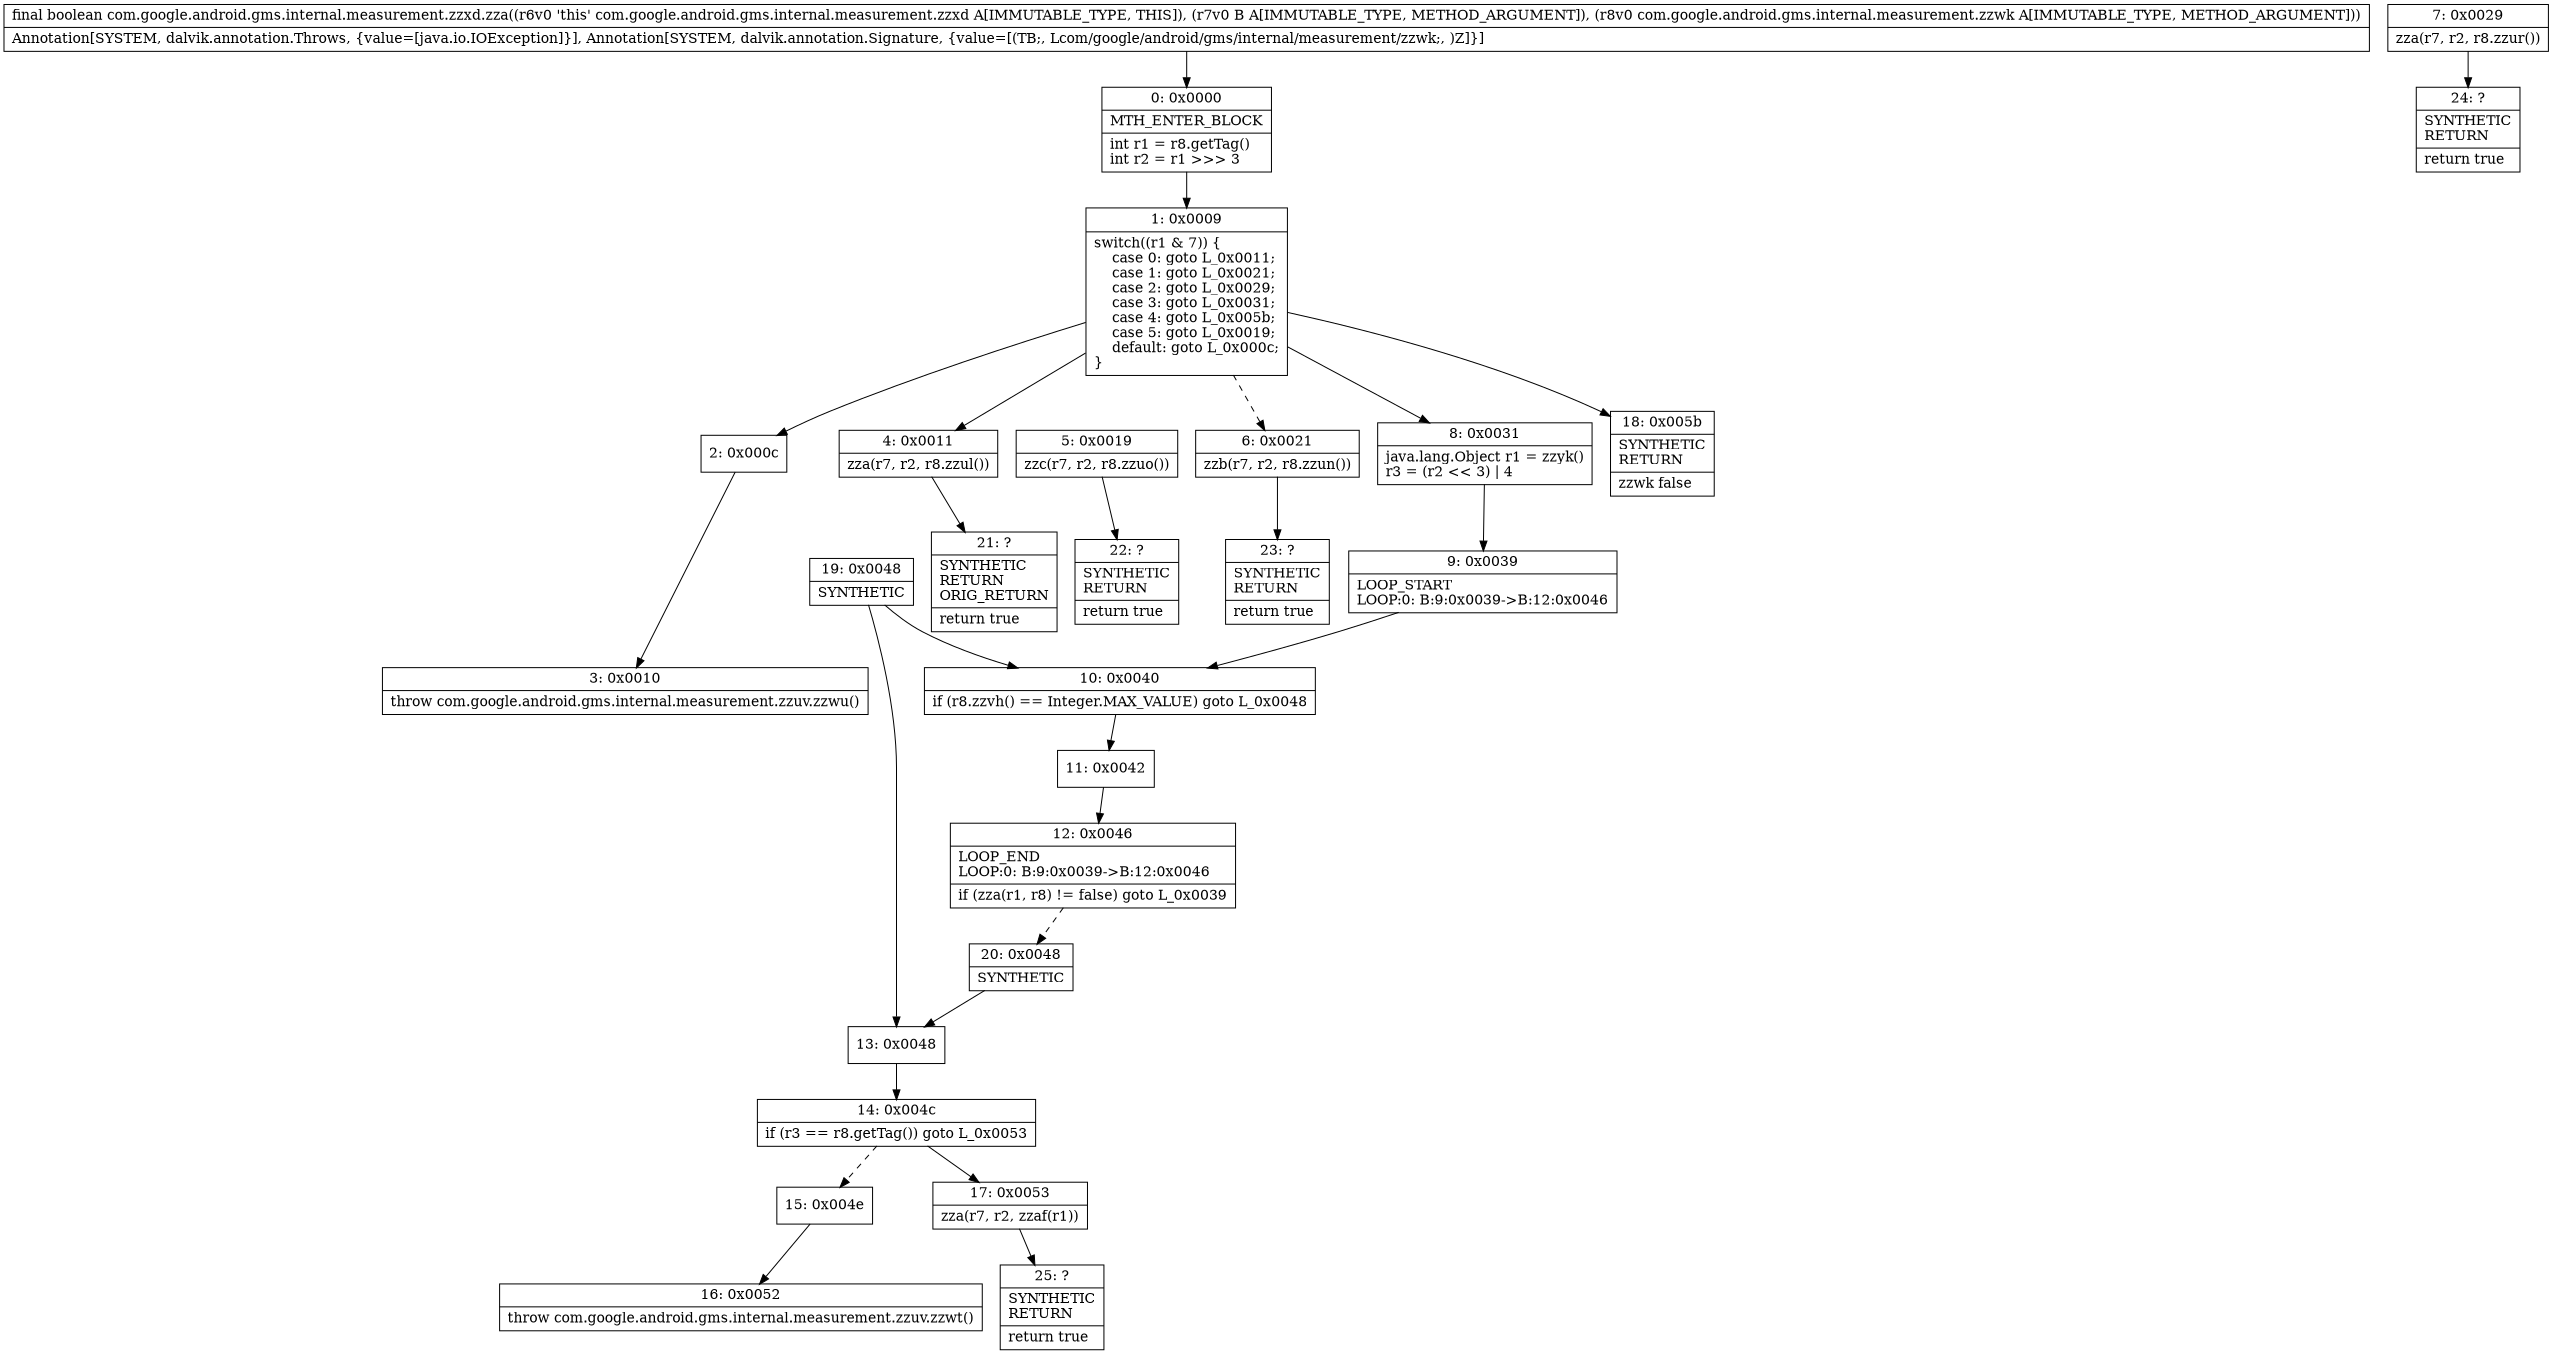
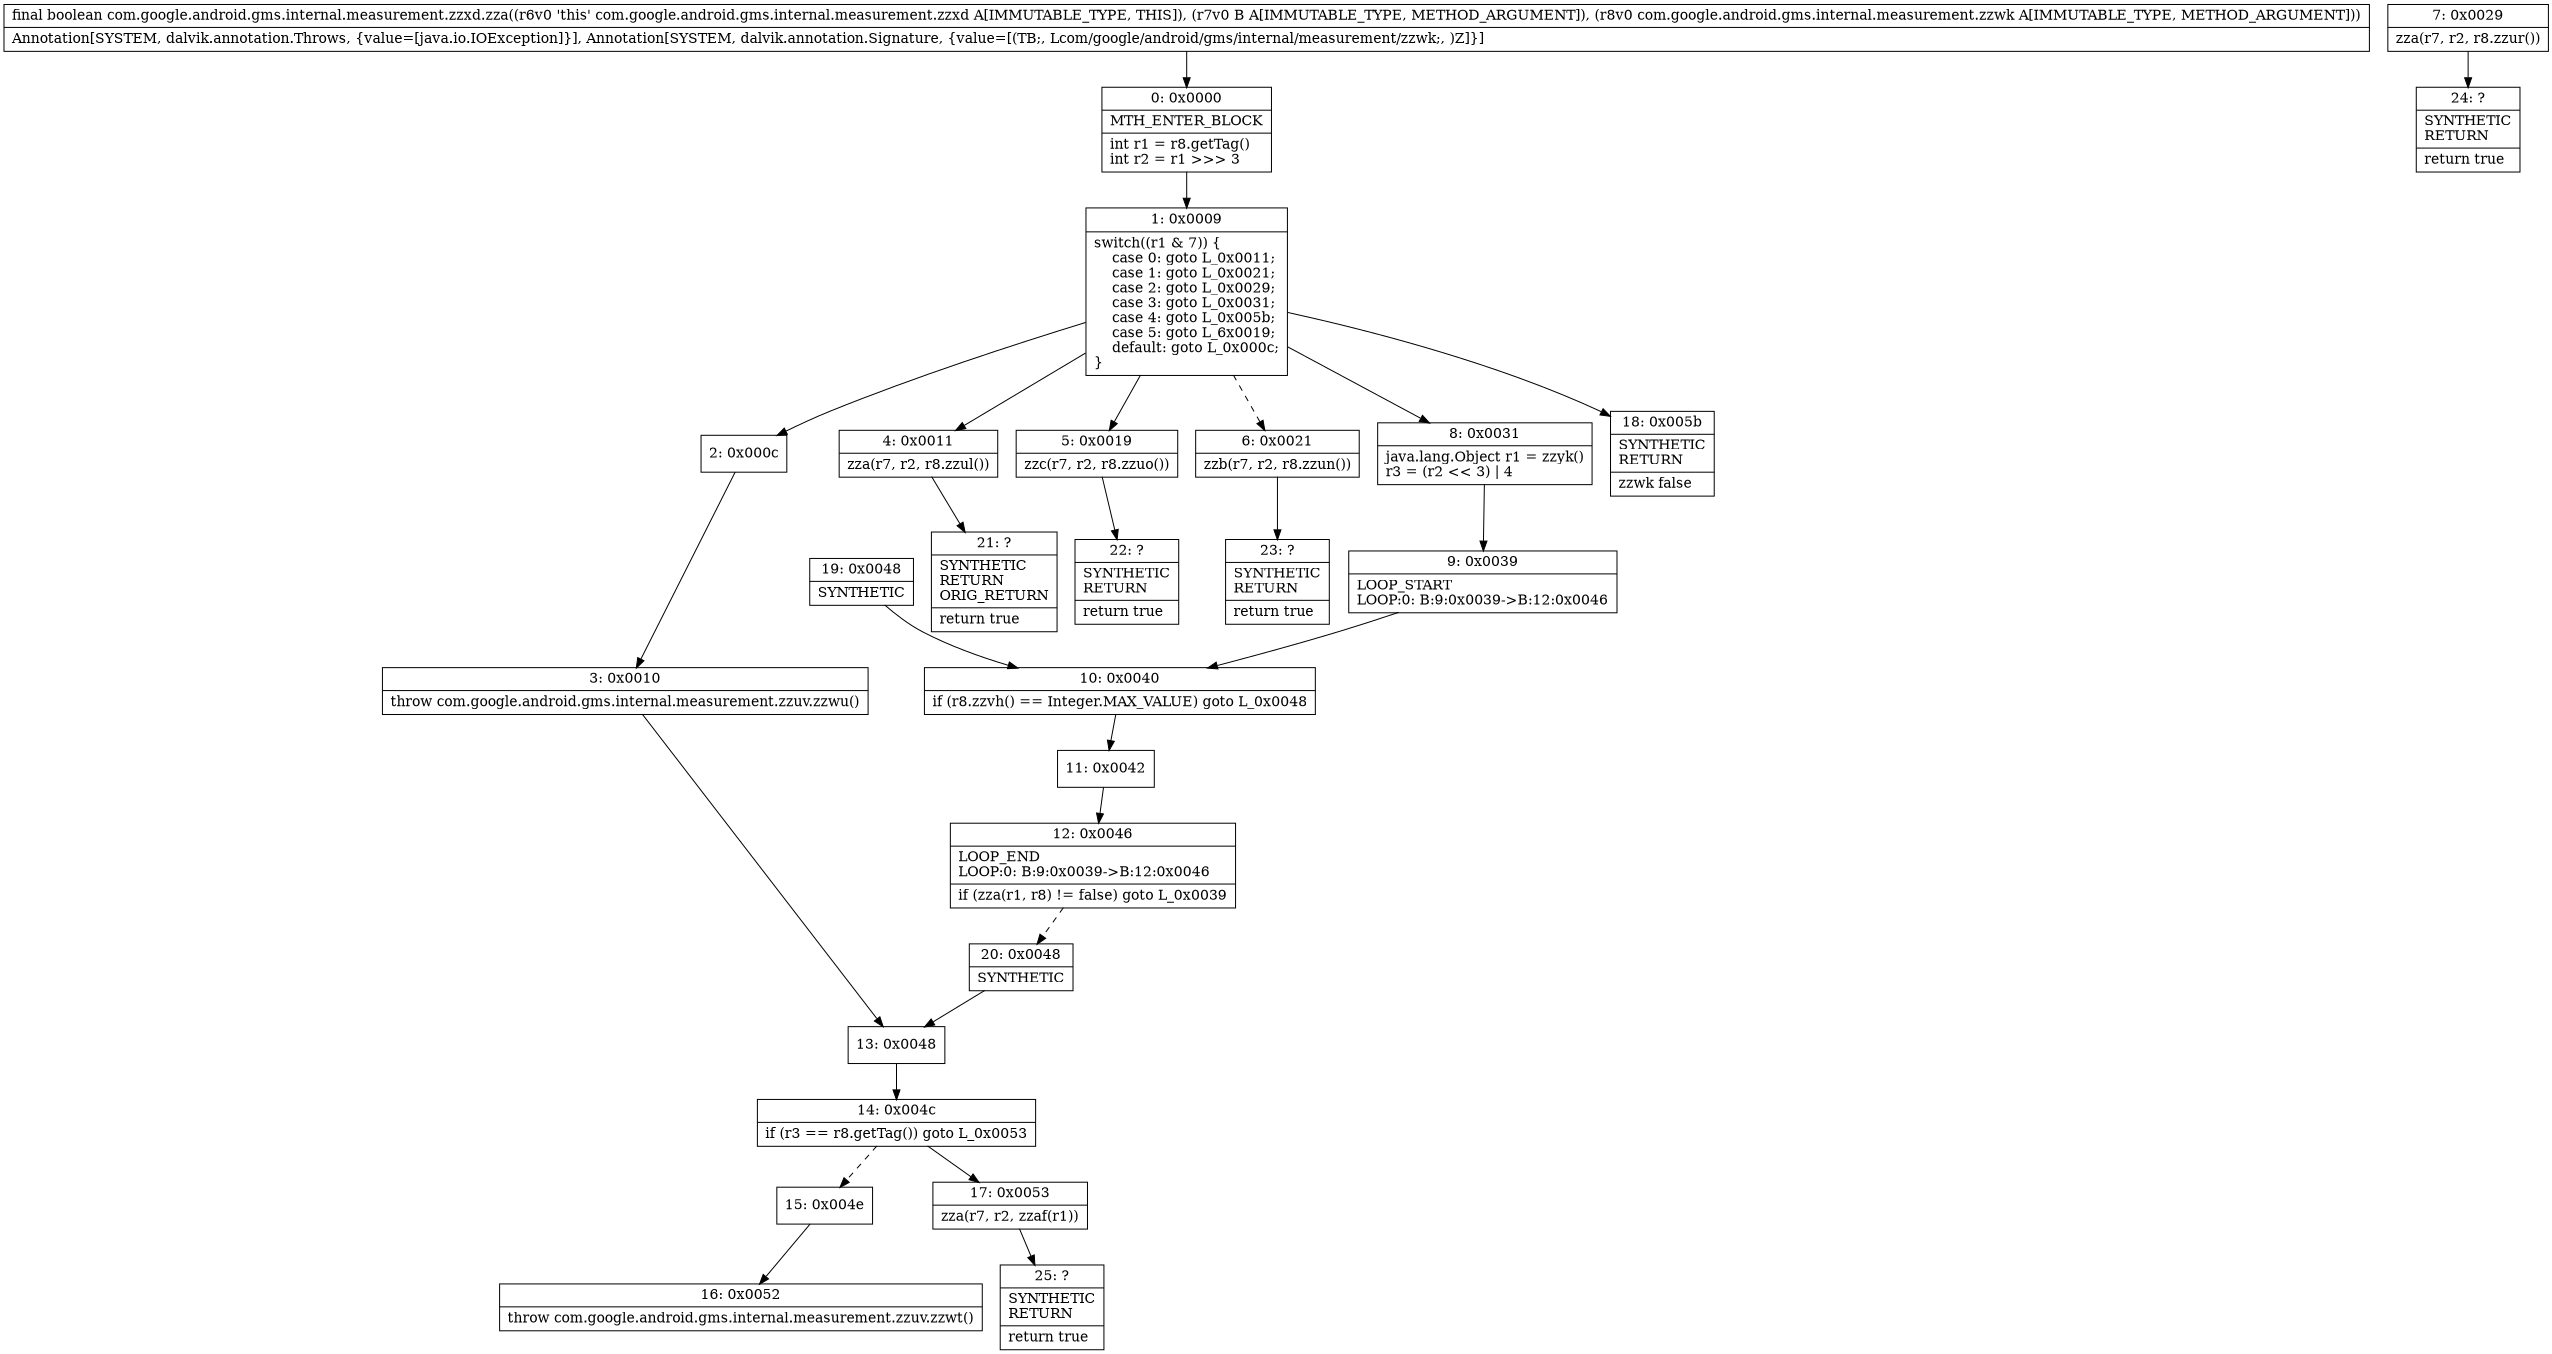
node "1: 0x0009": text "case 5: goto L_0x0019;" -> "case 5: goto L_6x0019;"
edge "1: 0x0009" -> "5: 0x0019": added
edge "19: 0x0048" -> "13: 0x0048": now "3: 0x0010" -> "13: 0x0048"
